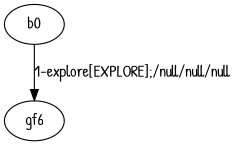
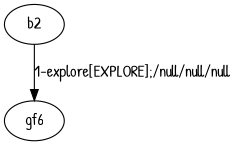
node "b0": label "b0" -> "b2"
